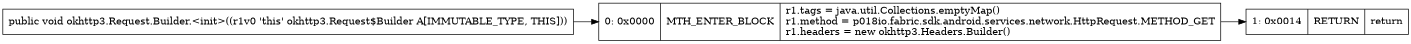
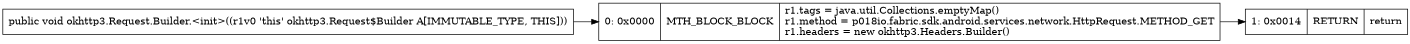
node "0: 0x0000": text "MTH_ENTER_BLOCK" -> "MTH_BLOCK_BLOCK"
